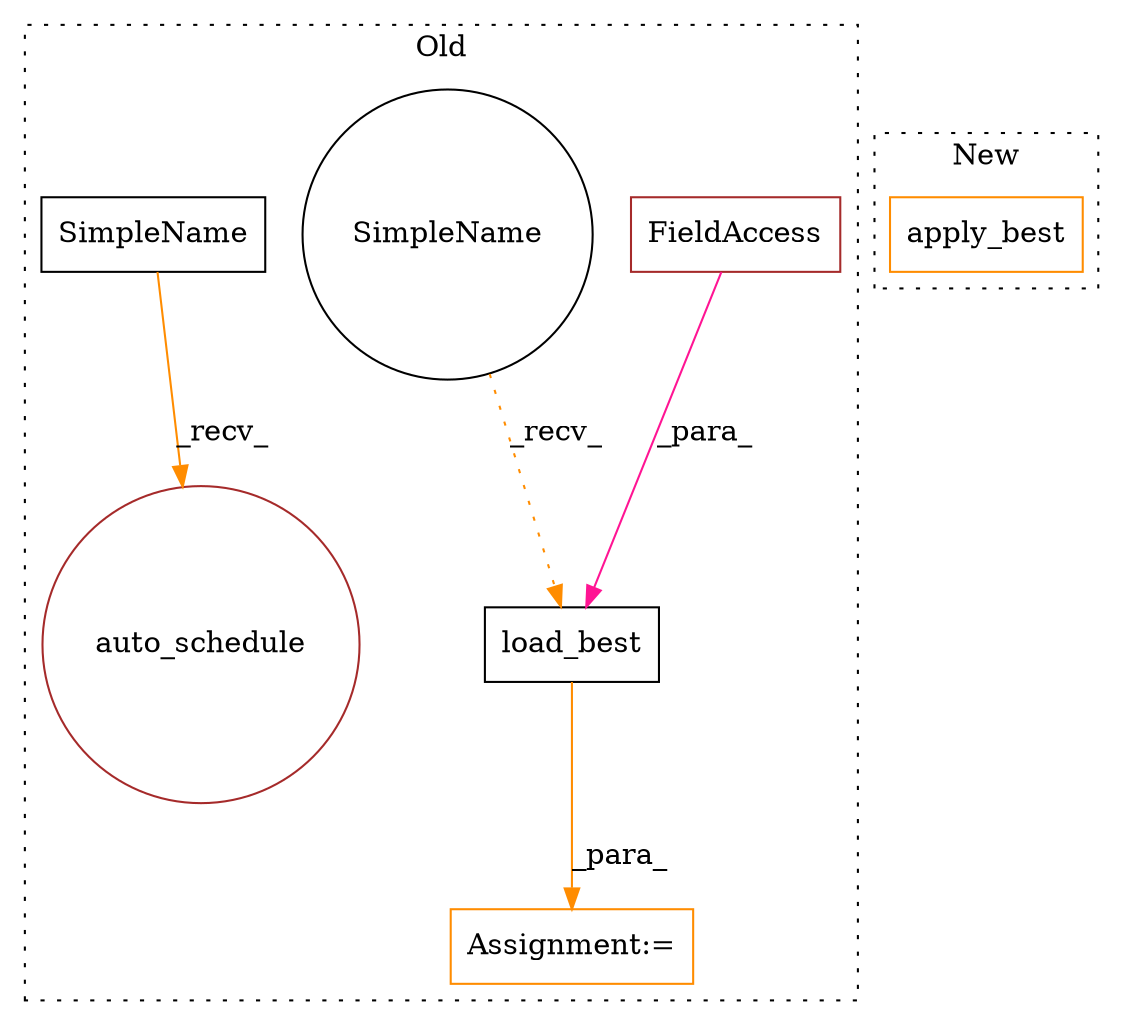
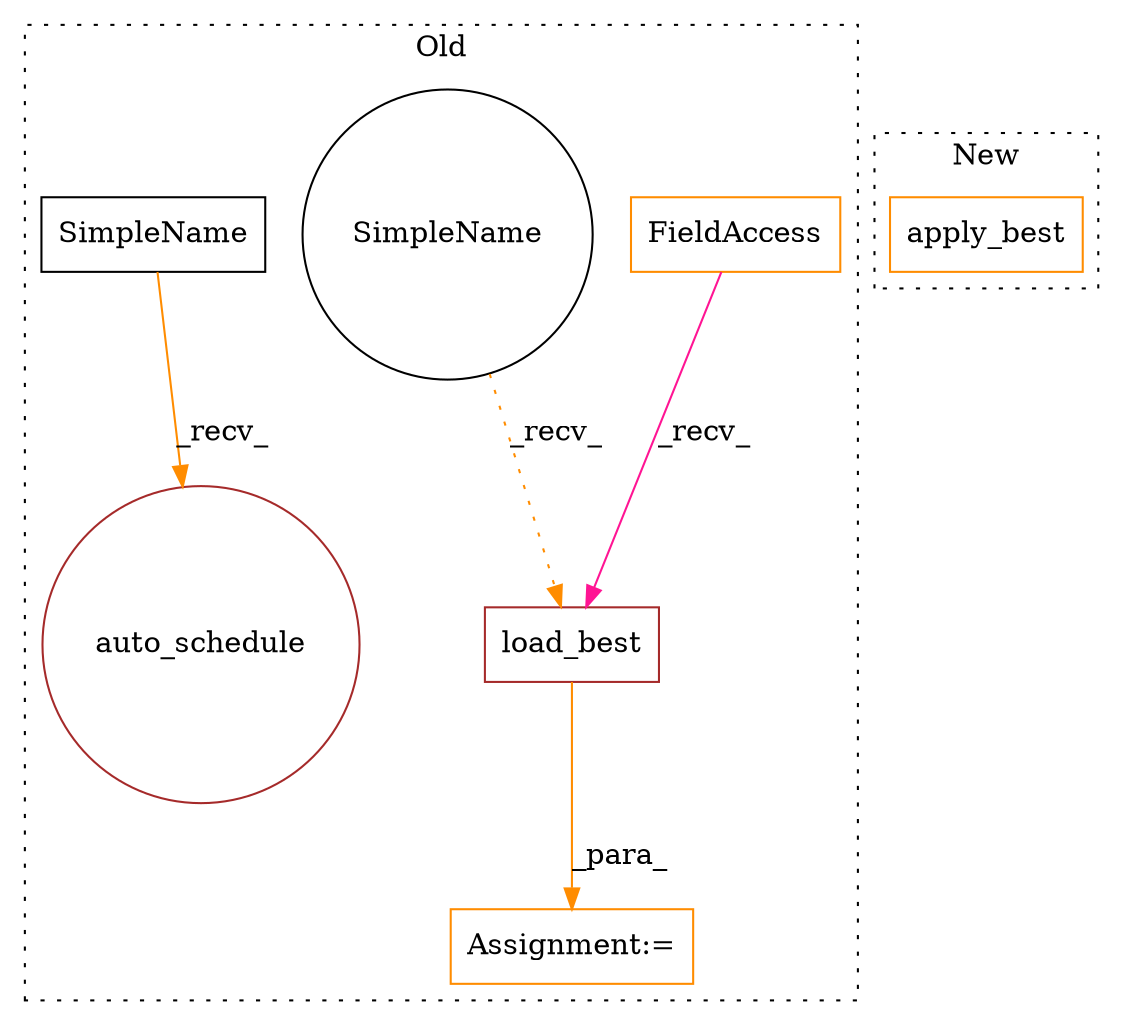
node "FieldAccess": color brown -> darkorange
edge "FieldAccess" -> "load_best": label "_para_" -> "_recv_"
node "load_best": color black -> brown
